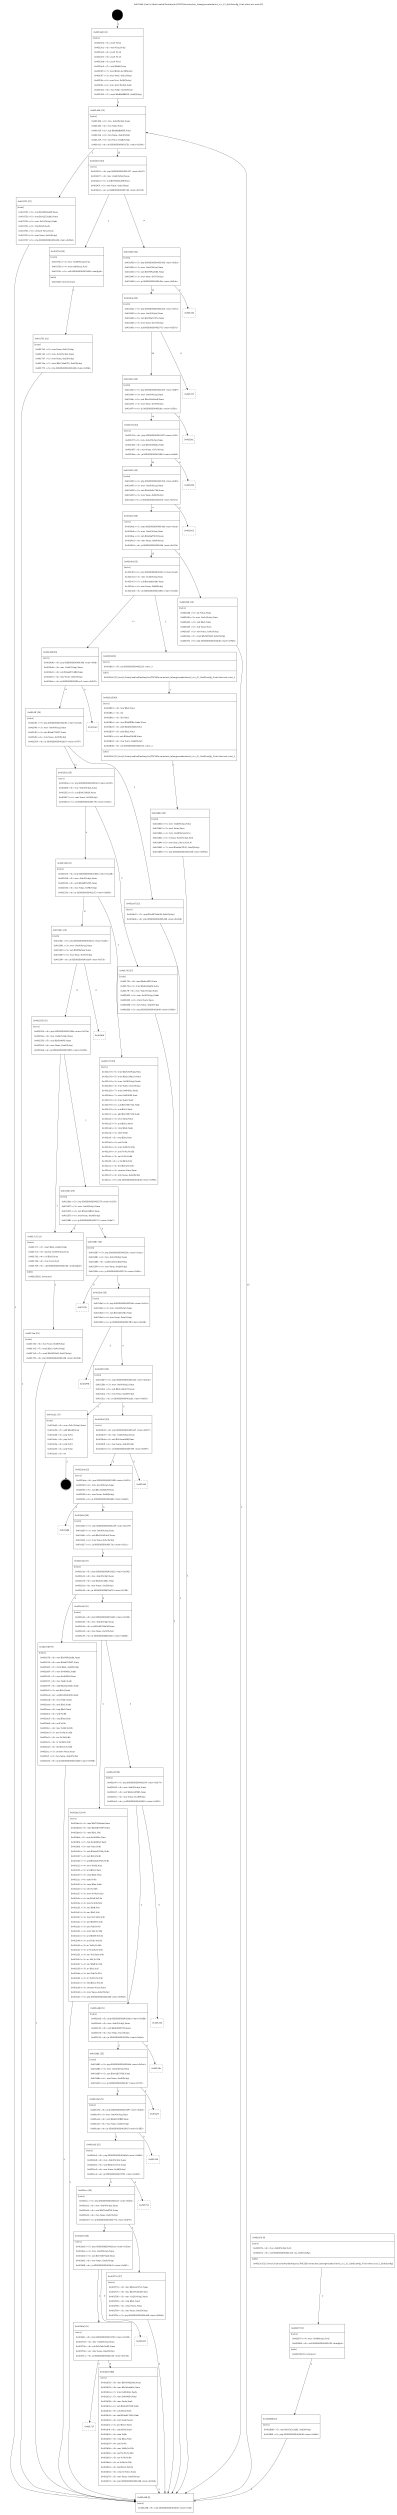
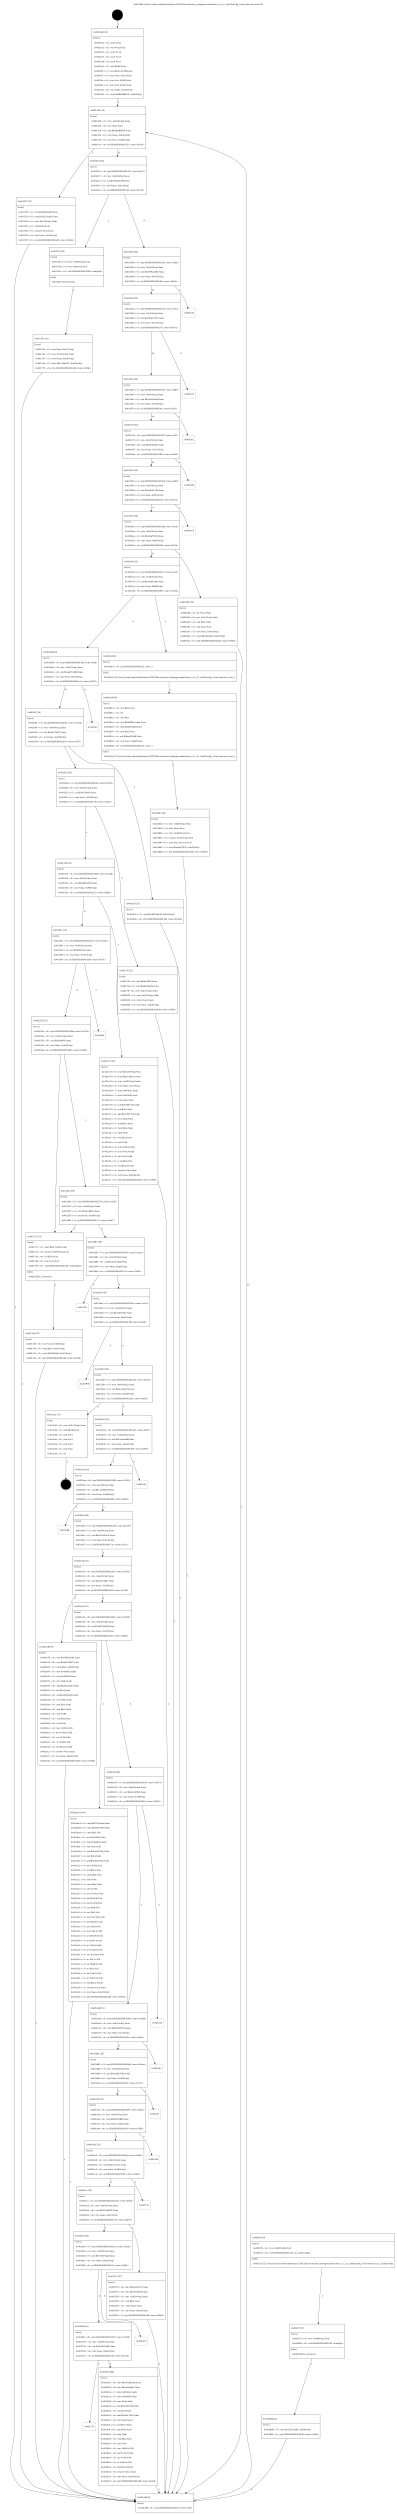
edge "0x401c73 [94]" -> "0x401d48 [5]": added, label "1"
